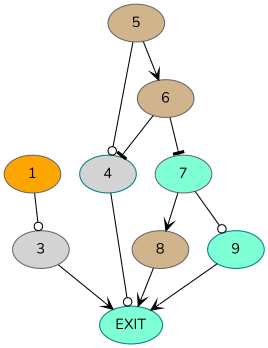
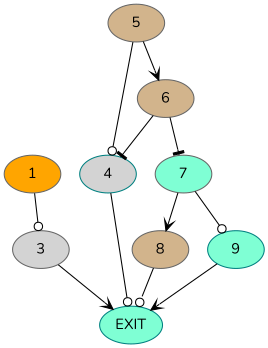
edge "8" -> "EXIT": arrowhead vee -> odot
